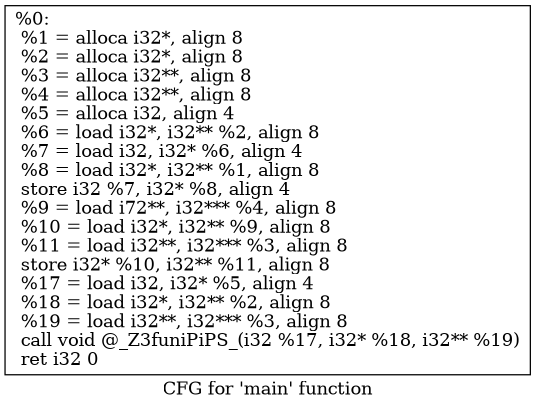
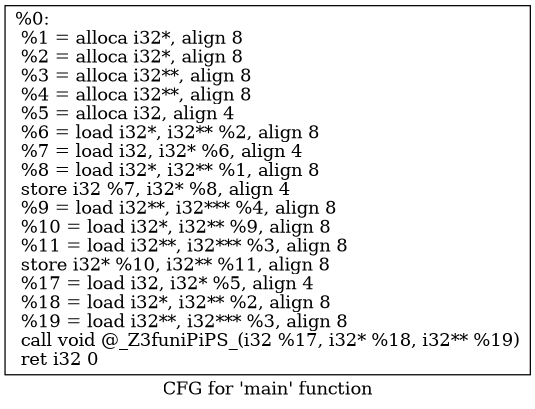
node "%0:": text "%9 = load i72**, i32*** %4, align 8" -> "%9 = load i32**, i32*** %4, align 8"
